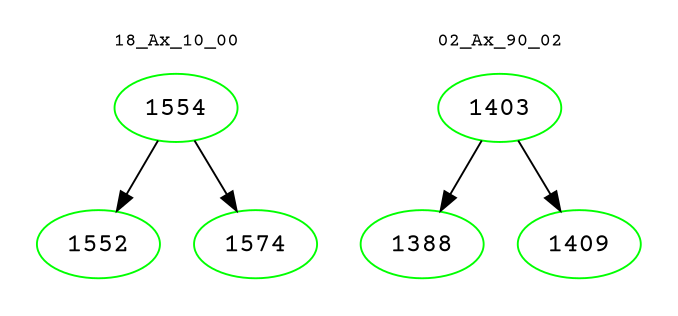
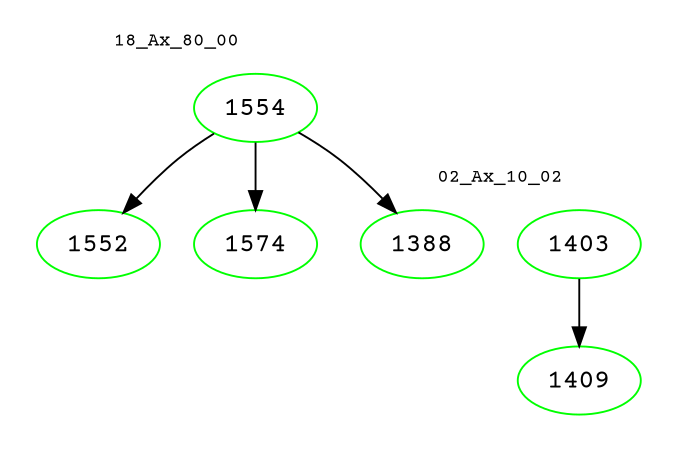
cluster "18_Ax_10_00": label "18_Ax_10_00" -> "18_Ax_80_00"
cluster "02_Ax_90_02": label "02_Ax_90_02" -> "02_Ax_10_02"
edge "1403" -> "1388": now "1554" -> "1388"
